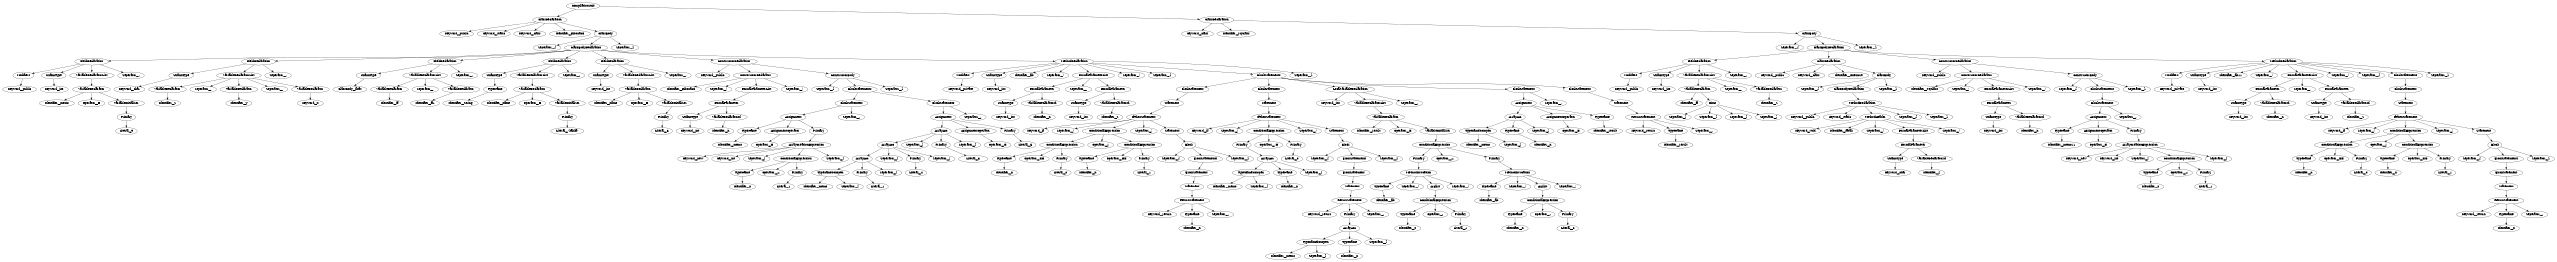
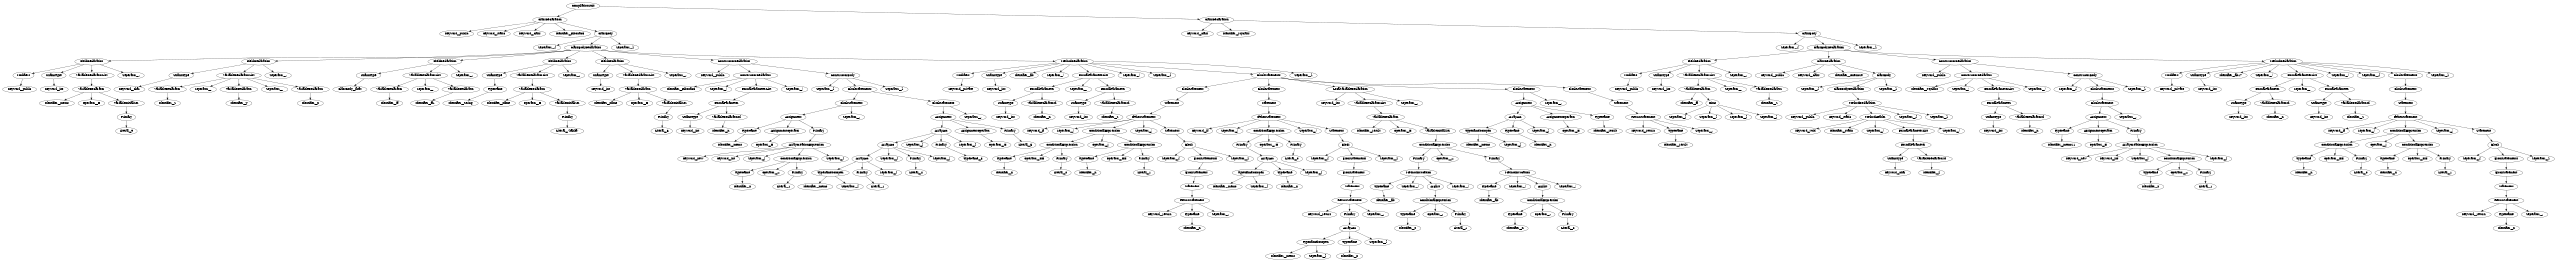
node "Identifier__fib11": label "Identifier__fib11" -> "Identifier__fib17"
node "Keyword__x": label "Keyword__x" -> "Identifier__x"
node "Identifier__fatak": label "Identifier__fatak" -> "Identifier__static"
node "Literal__3": label "Literal__3" -> "TypeName__3"
